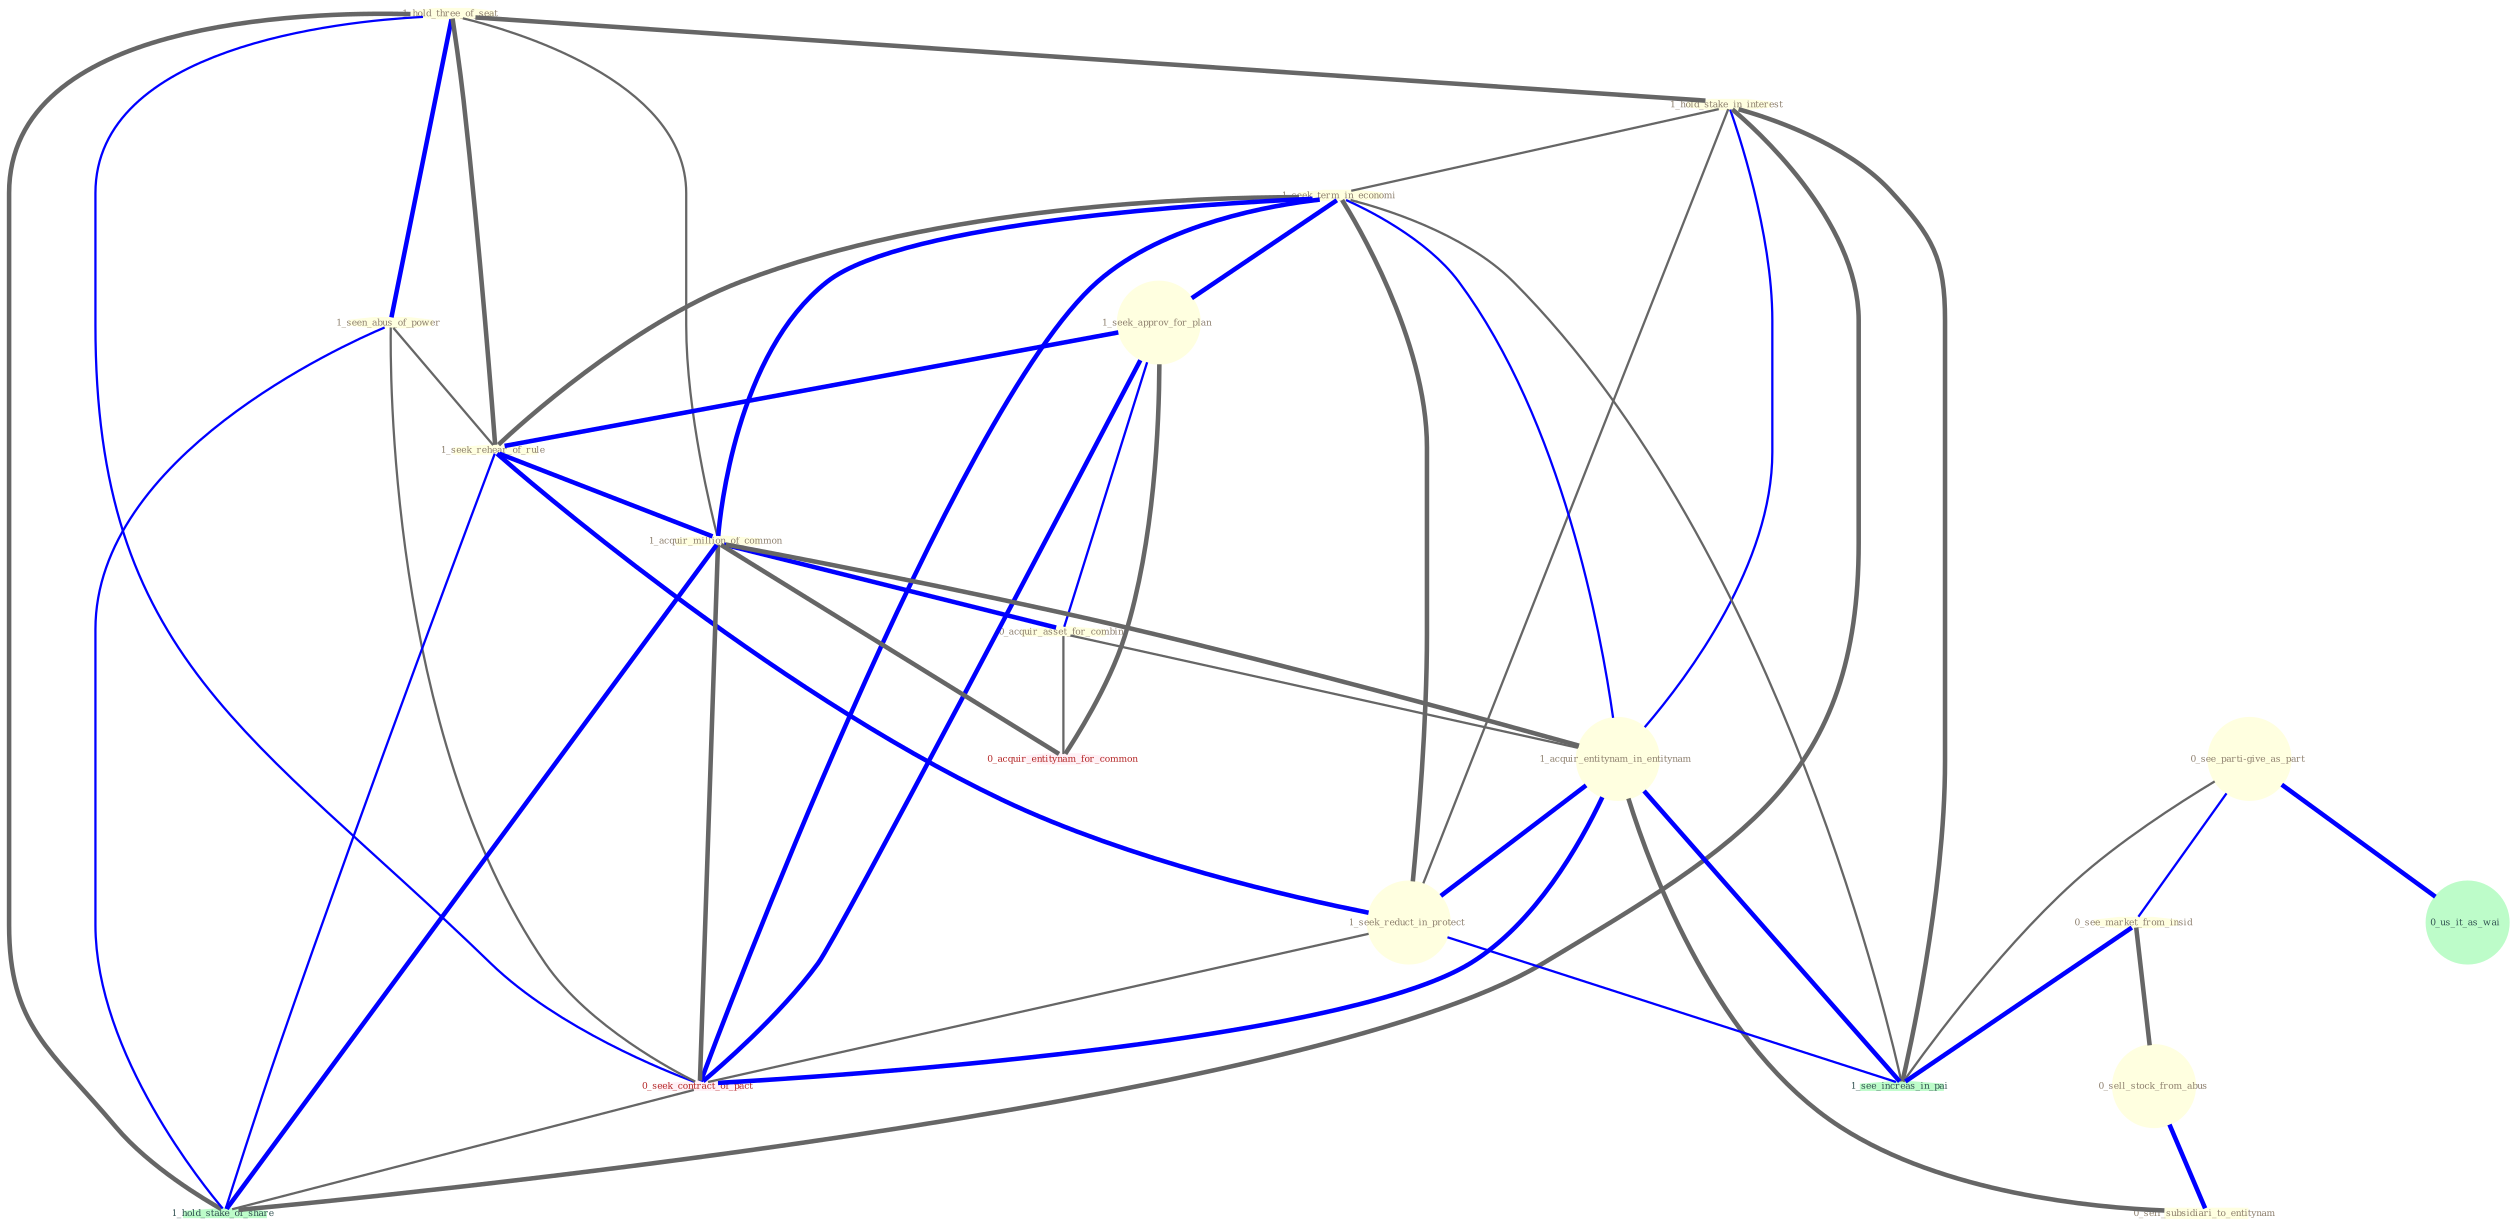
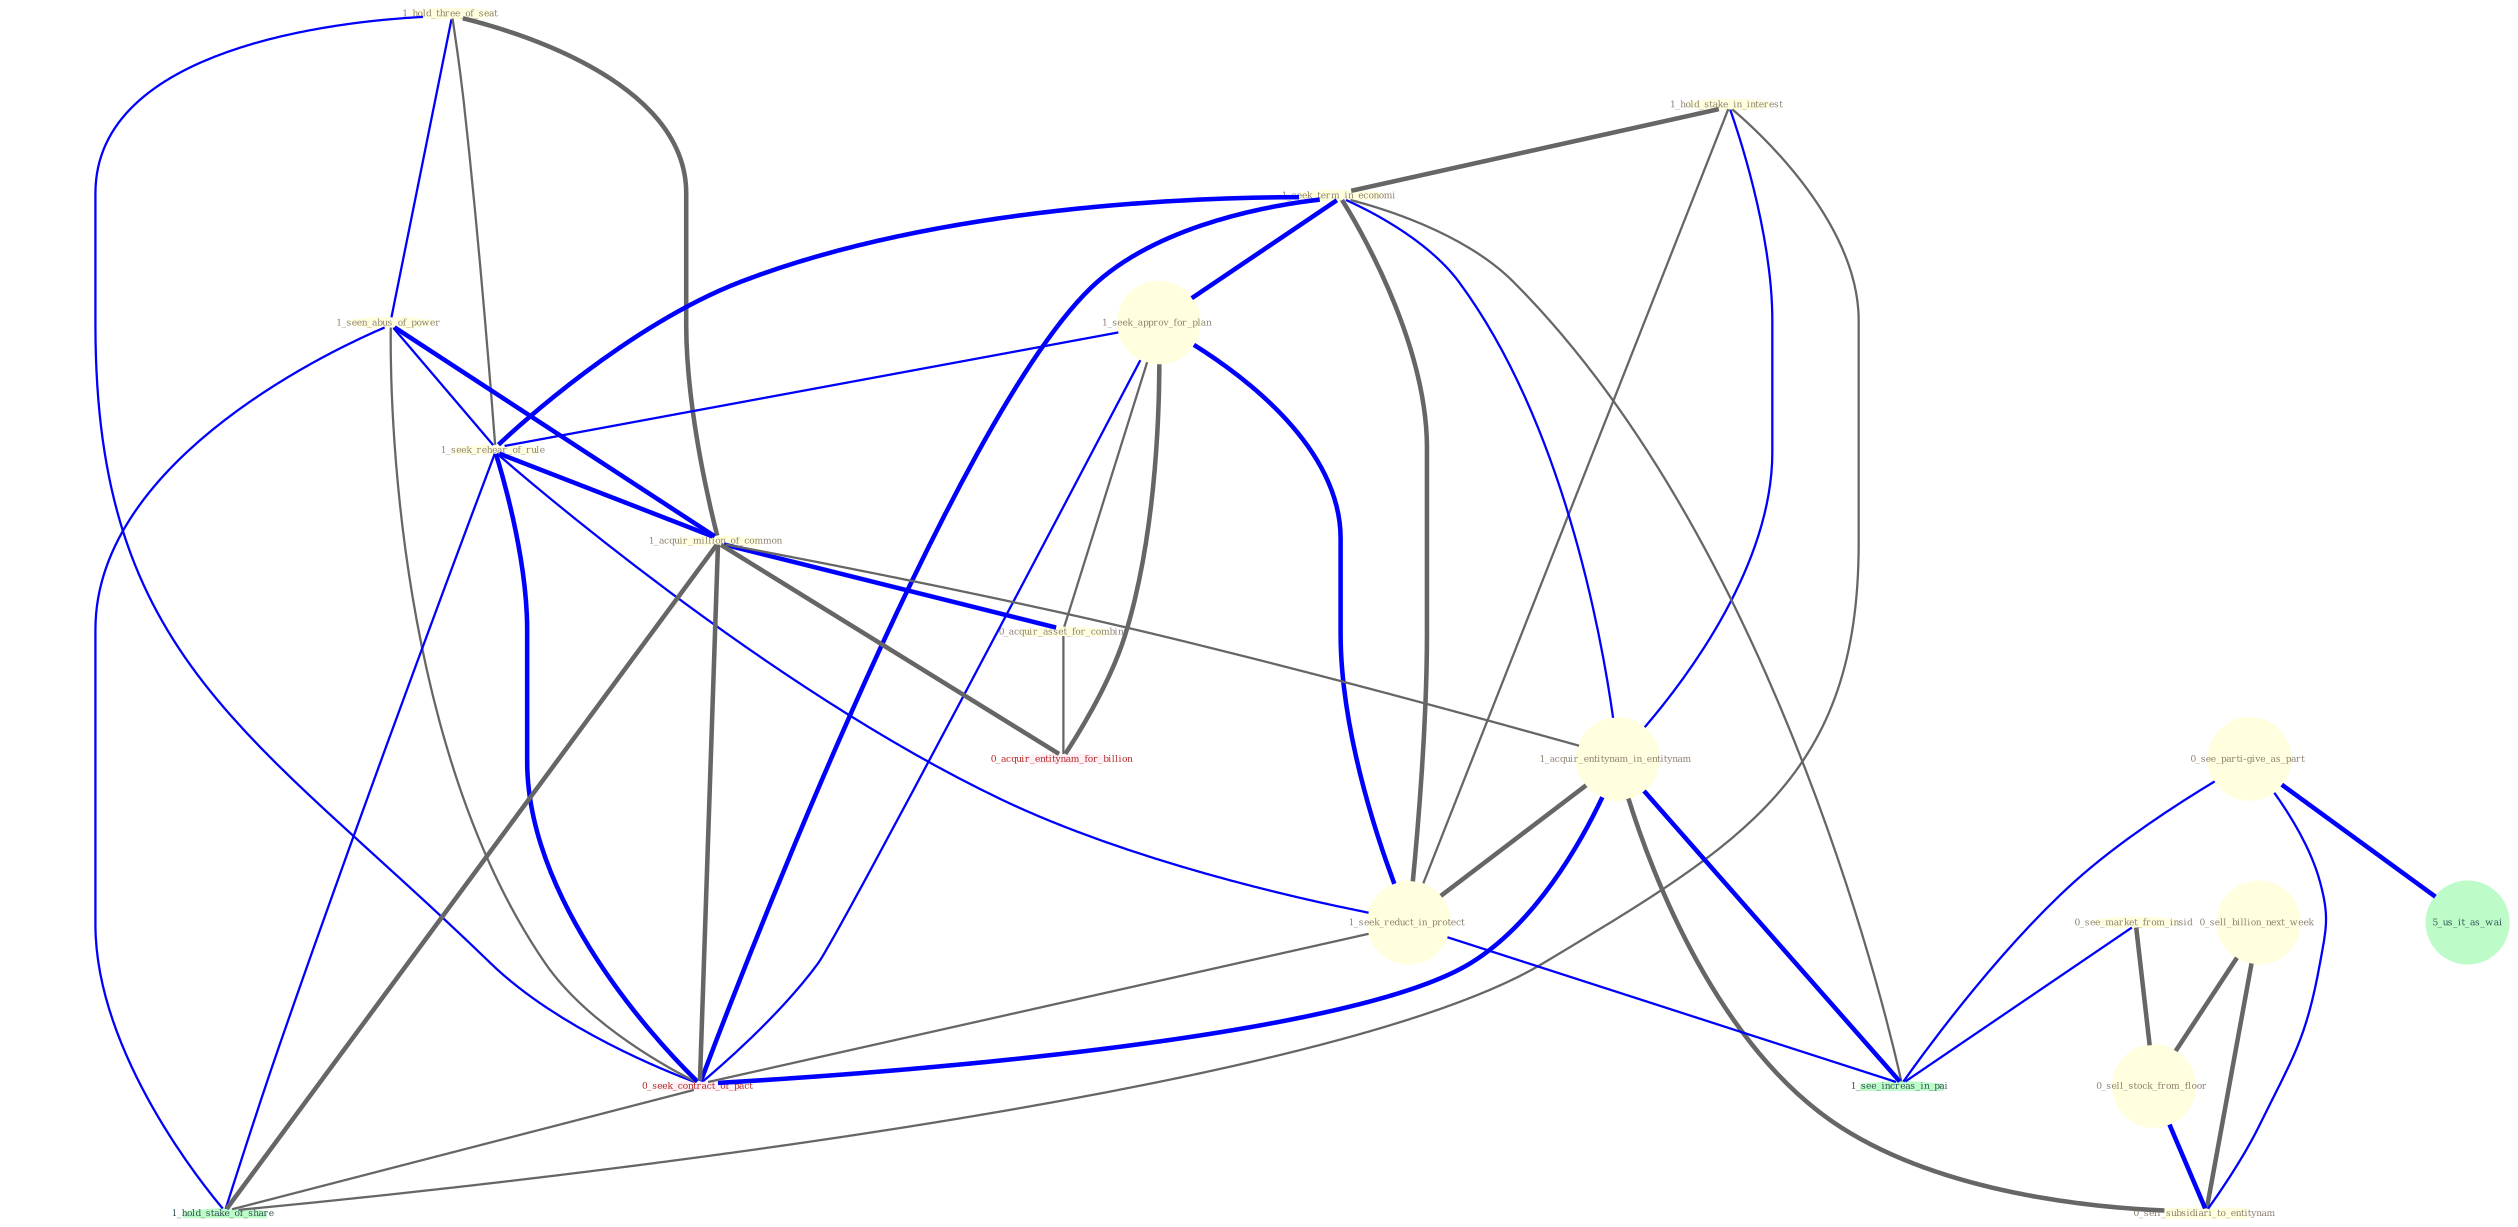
edge "1_hold_three_of_seat" -- "1_hold_stake_in_interest": removed
edge "1_hold_stake_in_interest" -- "1_seek_term_in_economi": style solid -> bold
edge "1_hold_three_of_seat" -- "1_seen_abus_of_power": style bold -> solid
edge "1_hold_three_of_seat" -- "1_acquir_million_of_common": style solid -> bold
edge "1_hold_three_of_seat" -- "1_seek_rehear_of_rule": style bold -> solid
edge "1_seek_term_in_economi" -- "1_seek_rehear_of_rule": color gray40 -> blue
edge "1_seek_term_in_economi" -- "1_acquir_million_of_common": now "1_seen_abus_of_power" -- "1_acquir_million_of_common"
edge "1_seen_abus_of_power" -- "1_seek_rehear_of_rule": color gray40 -> blue
edge "1_seek_approv_for_plan" -- "1_seek_rehear_of_rule": style bold -> solid
edge "1_seek_approv_for_plan" -- "0_acquir_asset_for_combin": color blue -> gray40
edge "1_hold_three_of_seat" -- "1_hold_stake_of_share": removed
edge "1_hold_stake_in_interest" -- "1_see_increas_in_pai": removed
edge "1_seek_approv_for_plan" -- "1_seek_reduct_in_protect": added
edge "1_acquir_million_of_common" -- "1_acquir_entitynam_in_entitynam": style bold -> solid
edge "0_acquir_asset_for_combin" -- "1_acquir_entitynam_in_entitynam": removed
edge "1_seek_approv_for_plan" -- "0_seek_contract_of_pact": style bold -> solid
edge "1_seek_rehear_of_rule" -- "1_seek_reduct_in_protect": style bold -> solid
node "0_acquir_entitynam_for_common": label "0_acquir_entitynam_for_common" -> "0_acquir_entitynam_for_billion"
edge "1_seek_rehear_of_rule" -- "0_seek_contract_of_pact": added
edge "1_acquir_entitynam_in_entitynam" -- "1_seek_reduct_in_protect": color blue -> gray40
edge "0_see_parti-give_as_part" -- "0_see_market_from_insid": now "0_see_parti-give_as_part" -- "0_sell_subsidiari_to_entitynam"
edge "1_acquir_million_of_common" -- "1_hold_stake_of_share": color blue -> gray40
edge "0_see_parti-give_as_part" -- "1_see_increas_in_pai": color gray40 -> blue
node "0_sell_billion_next_week": added
node "0_us_it_as_wai": label "0_us_it_as_wai" -> "5_us_it_as_wai"
edge "0_see_market_from_insid" -- "1_see_increas_in_pai": style bold -> solid
edge "1_hold_stake_in_interest" -- "1_hold_stake_of_share": style bold -> solid
node "0_sell_stock_from_abus": label "0_sell_stock_from_abus" -> "0_sell_stock_from_floor"
